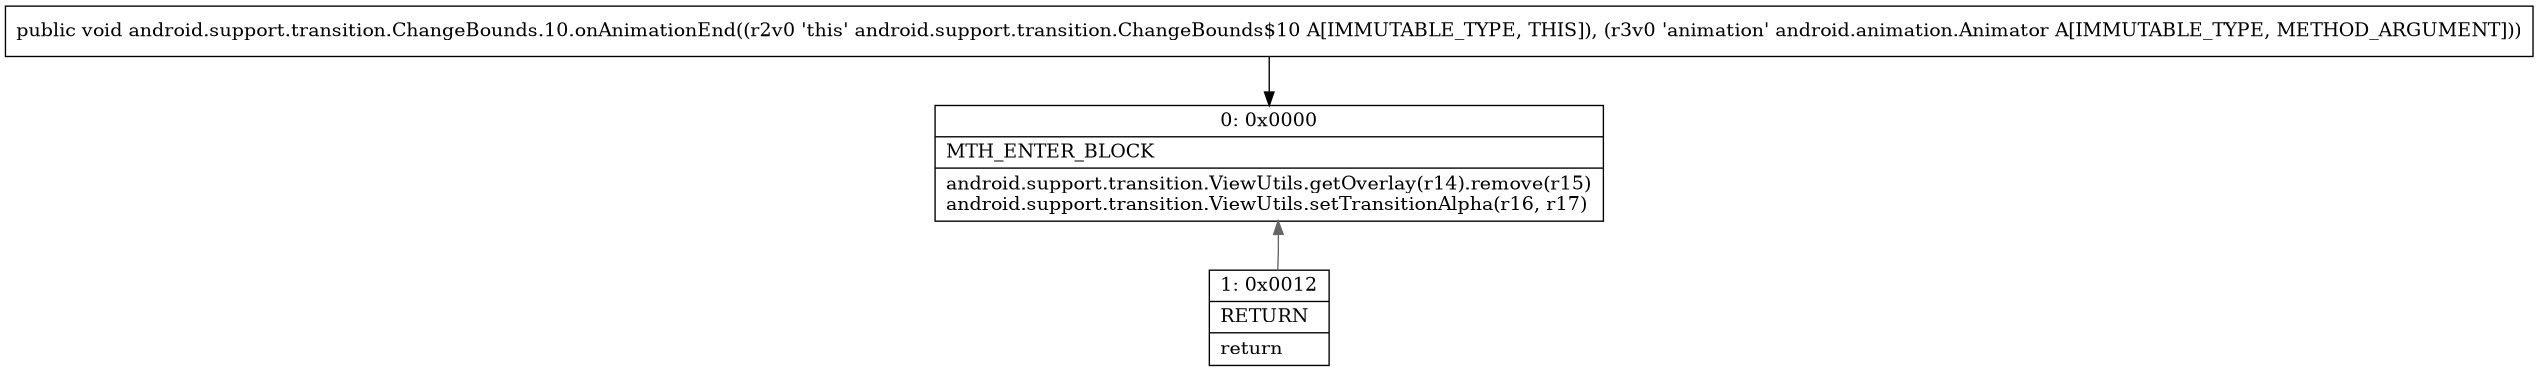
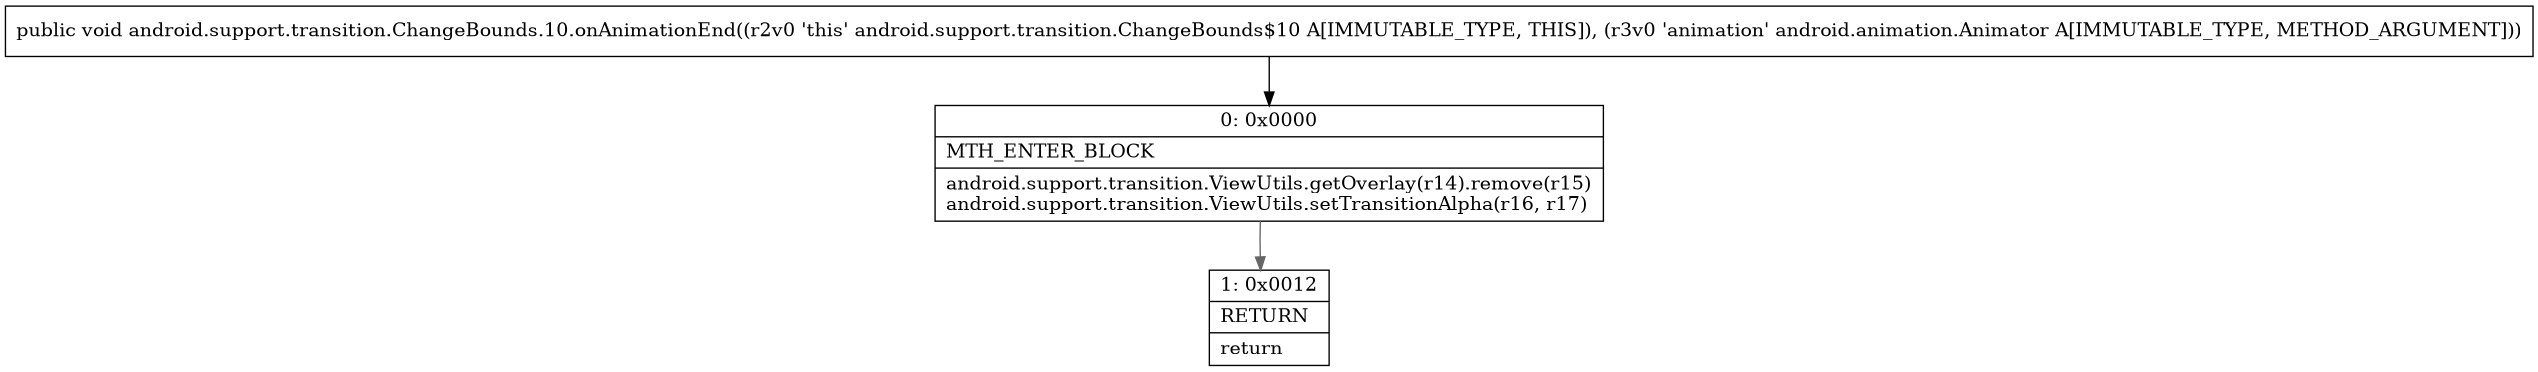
edge "1: 0x0012" -> "0: 0x0000": reversed
